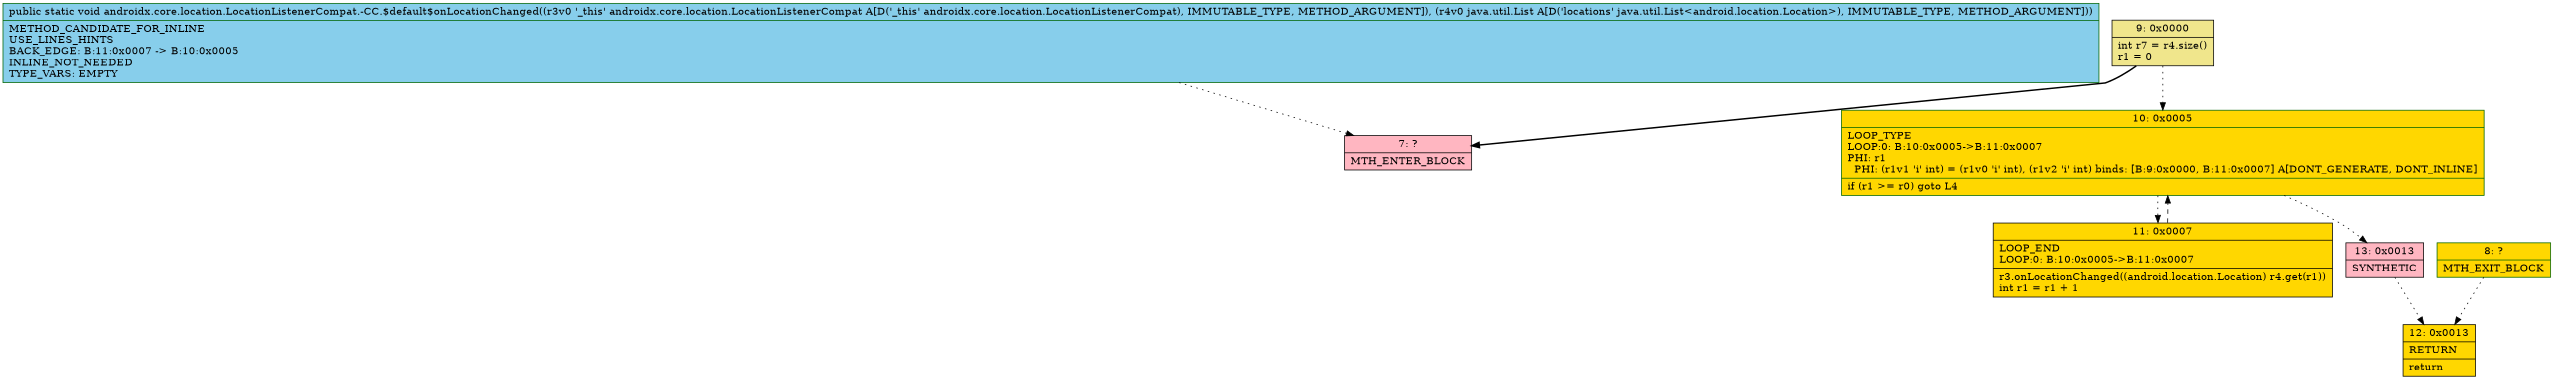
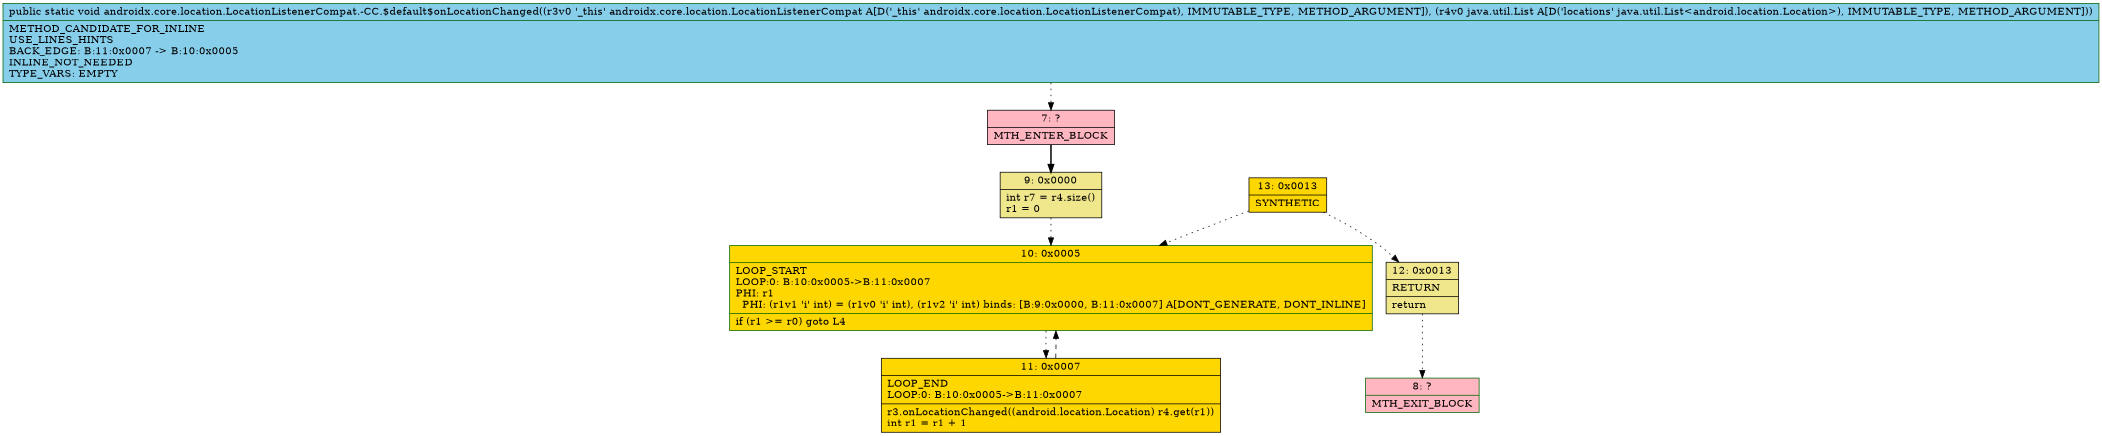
edge "9: 0x0000" -> "7: ?": reversed
node "10: 0x0005": text "LOOP_TYPE" -> "LOOP_START"
edge "10: 0x0005" -> "13: 0x0013": reversed
node "13: 0x0013": fillcolor lightpink -> gold
node "8: ?": fillcolor gold -> lightpink
edge "8: ?" -> "12: 0x0013": reversed
node "12: 0x0013": fillcolor gold -> khaki
